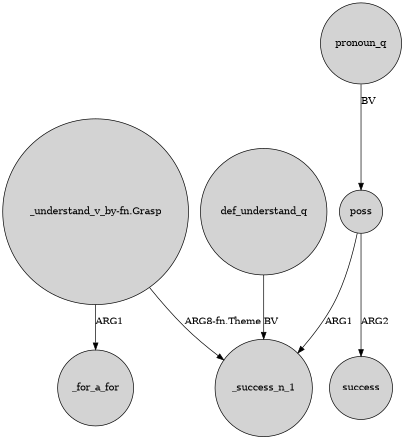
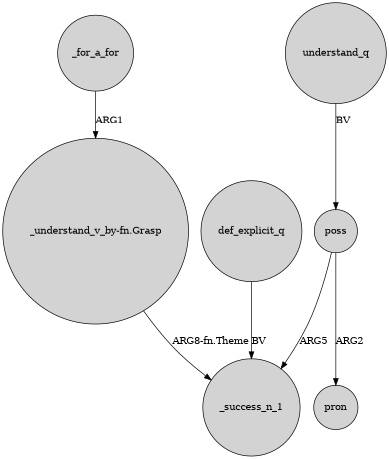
node "pronoun_q": label "pronoun_q" -> "understand_q"
node "def_understand_q": label "def_understand_q" -> "def_explicit_q"
edge "poss" -> "_success_n_1": label "ARG1" -> "ARG5"
edge "_understand_v_by-fn.Grasp" -> "_for_a_for": reversed
node "success": label "success" -> "pron"
